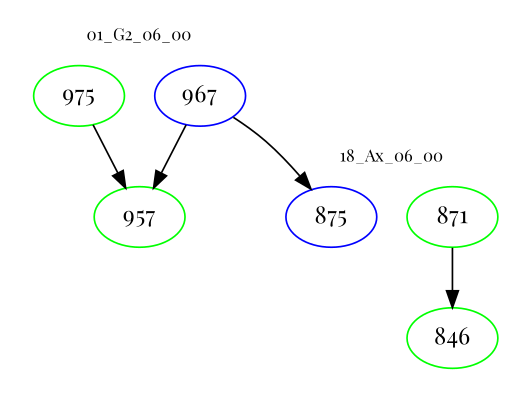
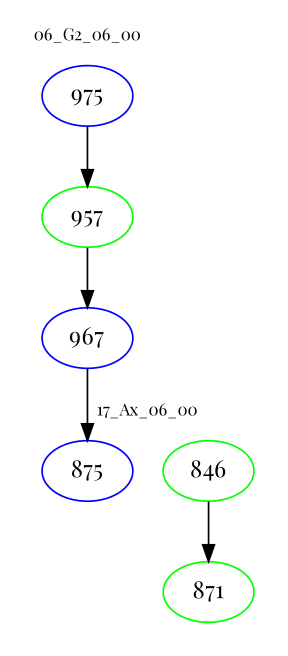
cluster "01_G2_06_00": label "01_G2_06_00" -> "06_G2_06_00"
node "975": color green -> blue
edge "967" -> "957": reversed
cluster "18_Ax_06_00": label "18_Ax_06_00" -> "17_Ax_06_00"
edge "871" -> "846": reversed
